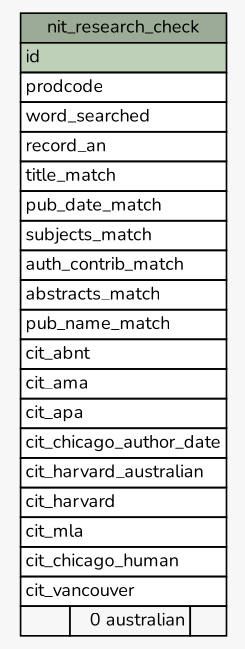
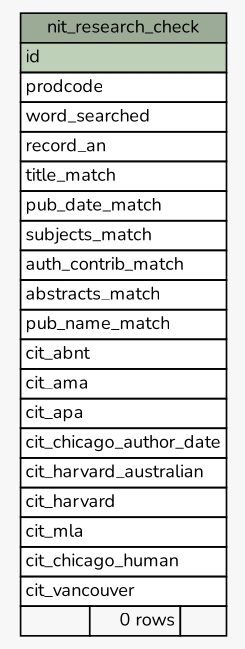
node "nit_research_check": text "0 australian" -> "0 rows"
